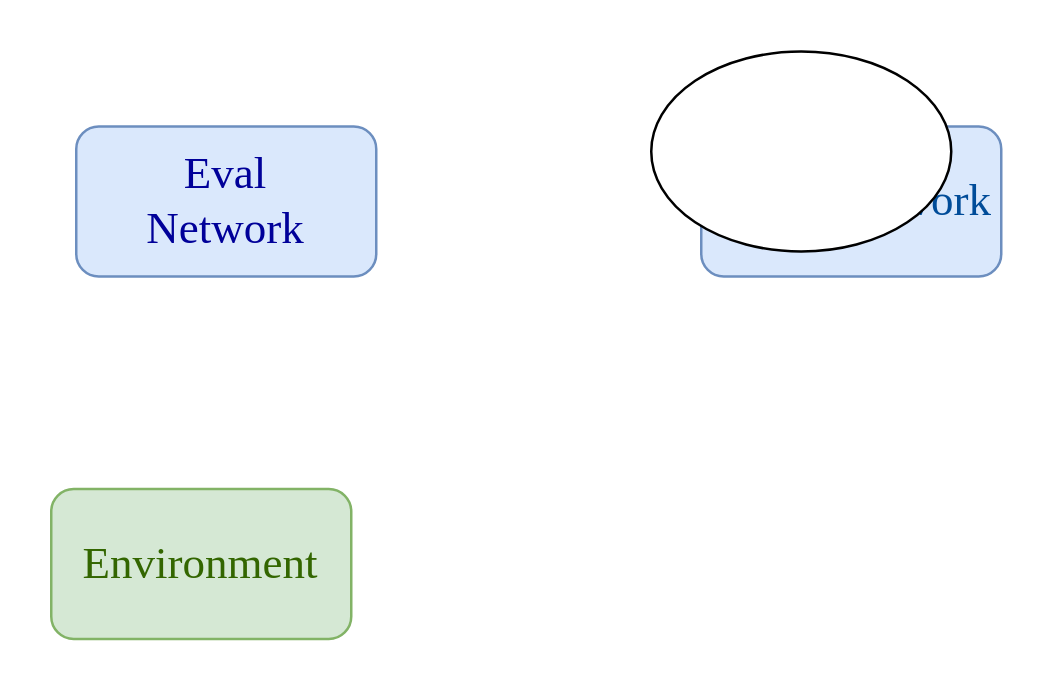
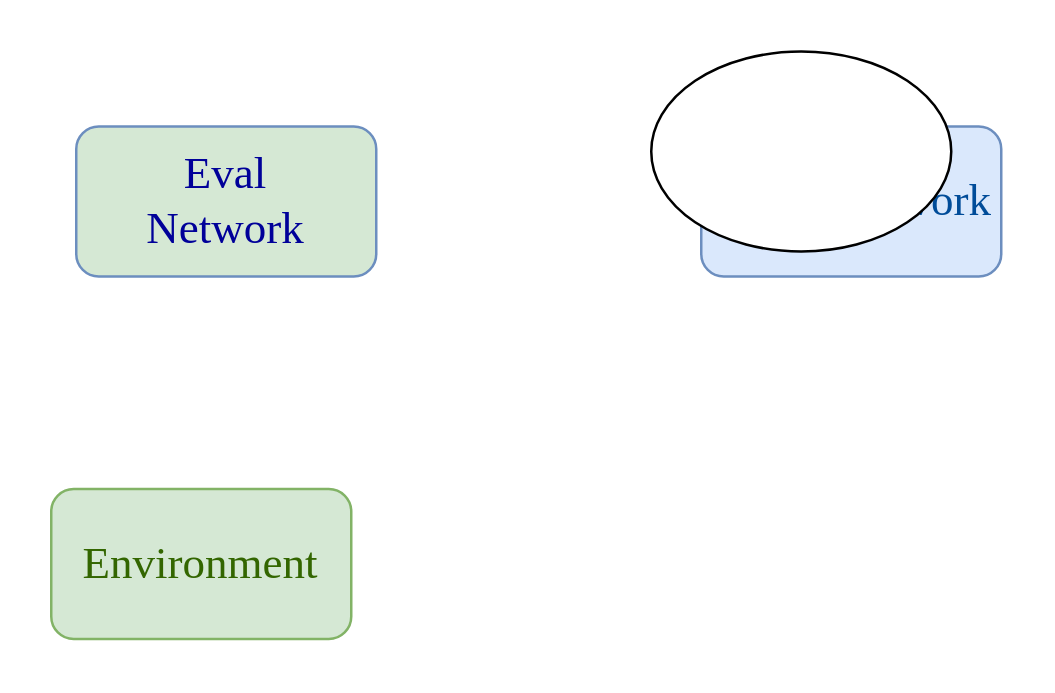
node "Eval Network": fillcolor #dae8fc -> #d5e8d4
